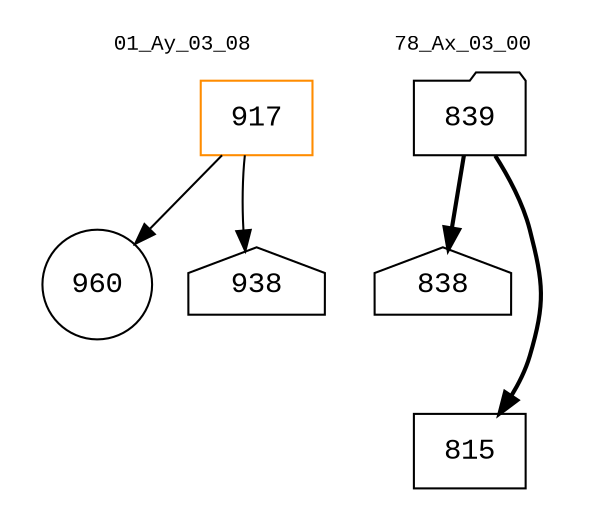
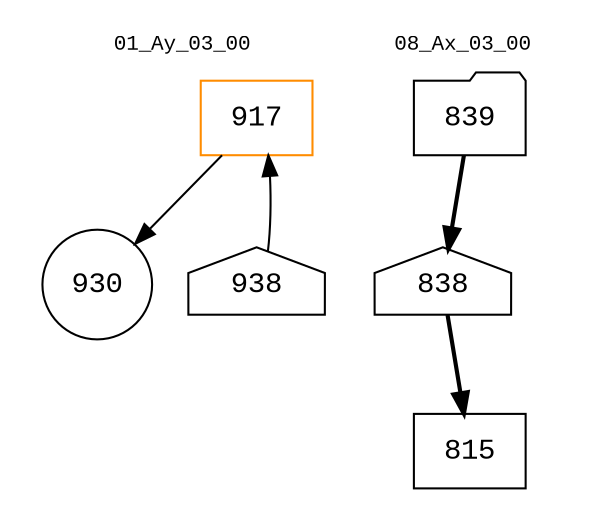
cluster "01_Ay_03_08": label "01_Ay_03_08" -> "01_Ay_03_00"
cluster "78_Ax_03_00": label "78_Ax_03_00" -> "08_Ax_03_00"
edge "917" -> "938": reversed
edge "839" -> "815": now "838" -> "815"
node "960": label "960" -> "930"
